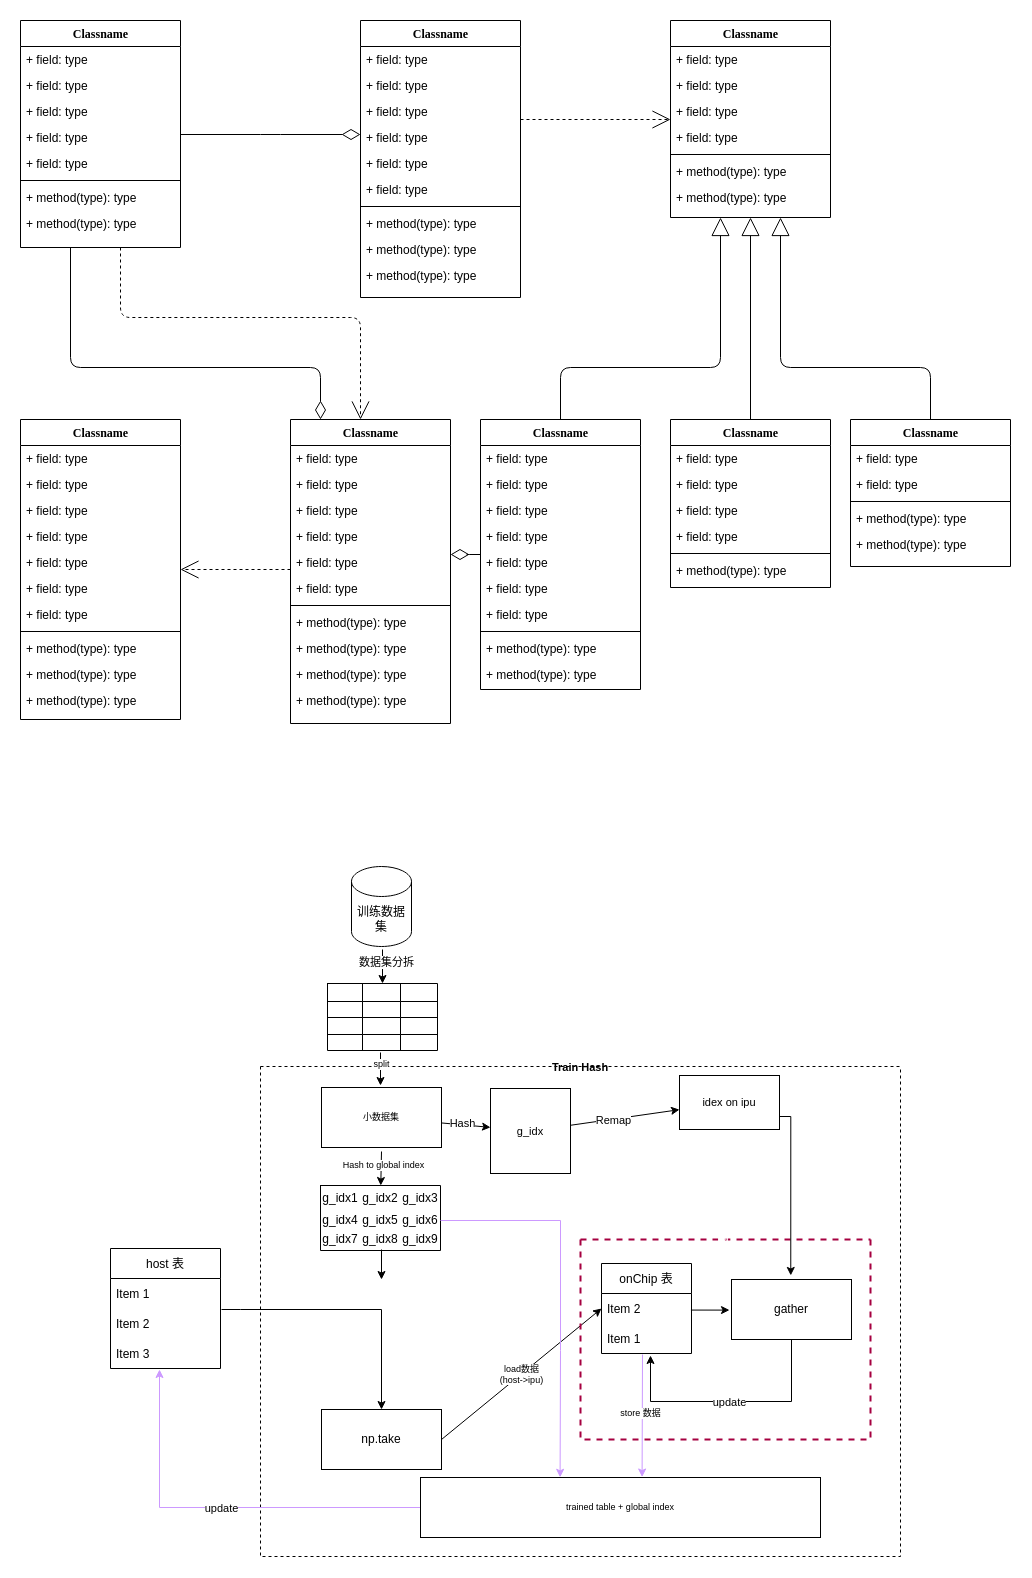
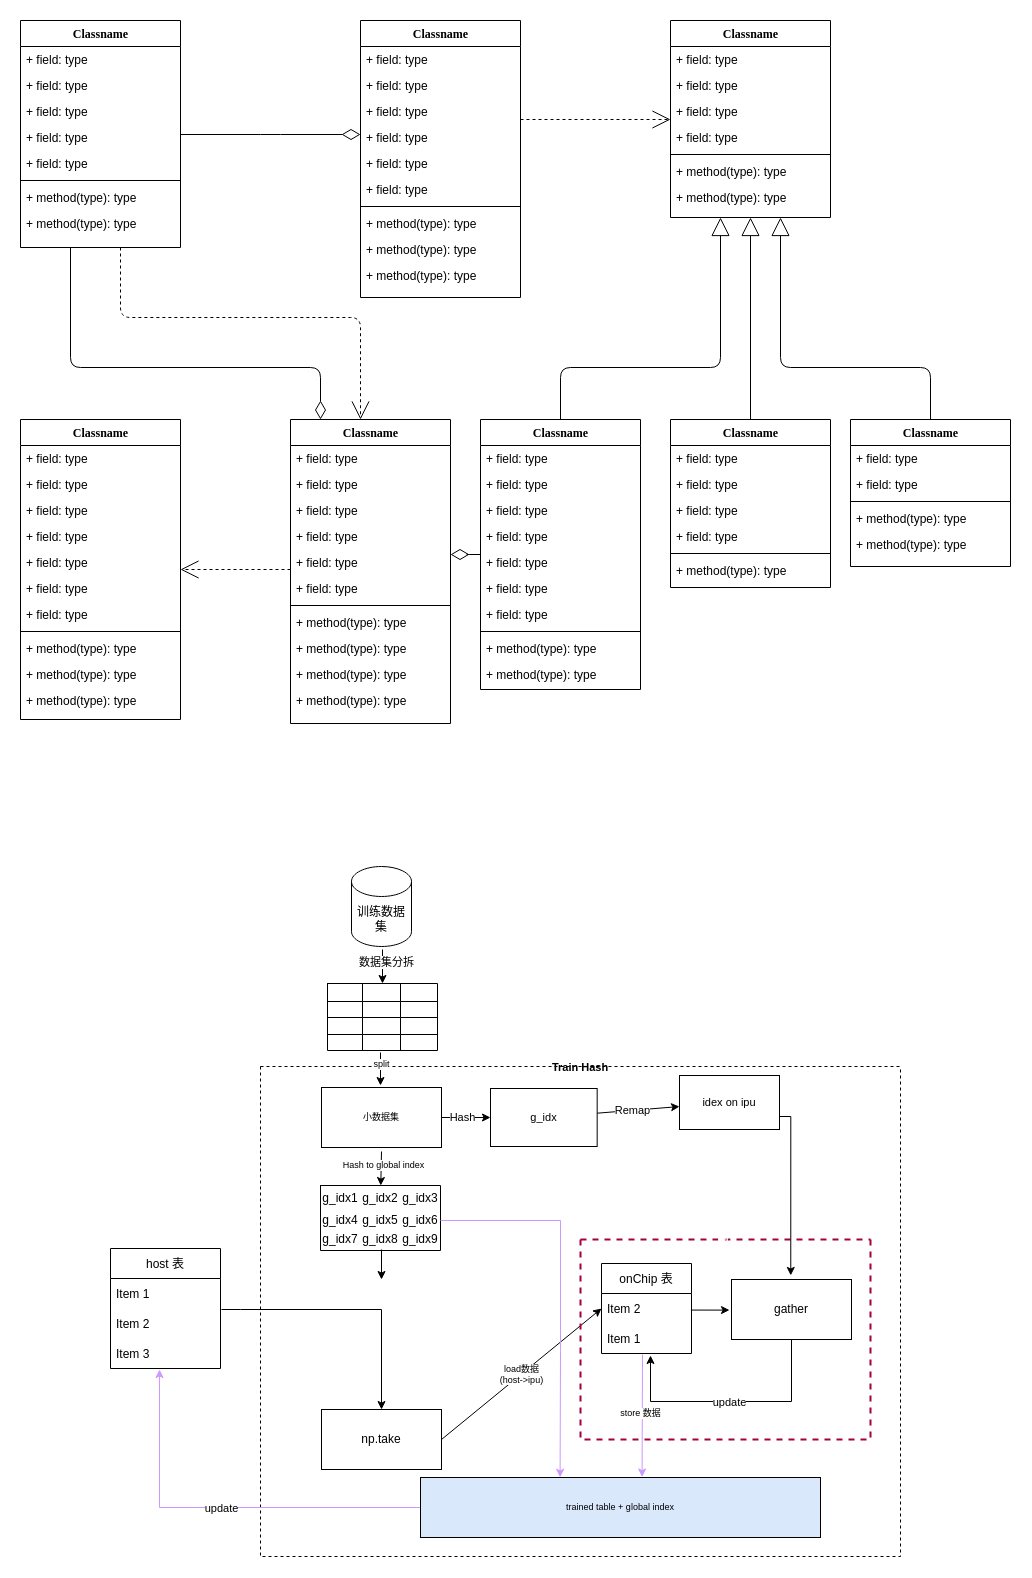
node "g_idx": size 80x85 -> 107x58
node "trained table + global index": fillcolor #ffffff -> #dae8fc
